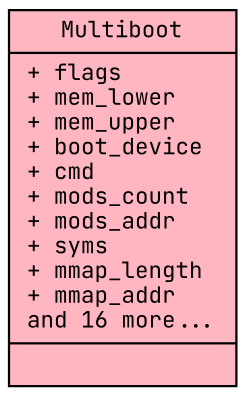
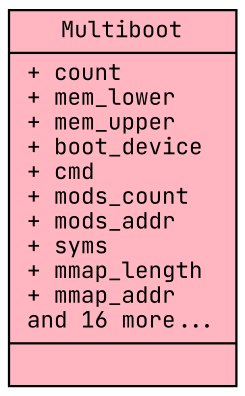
node "Multiboot": text "+ flags" -> "+ count"
